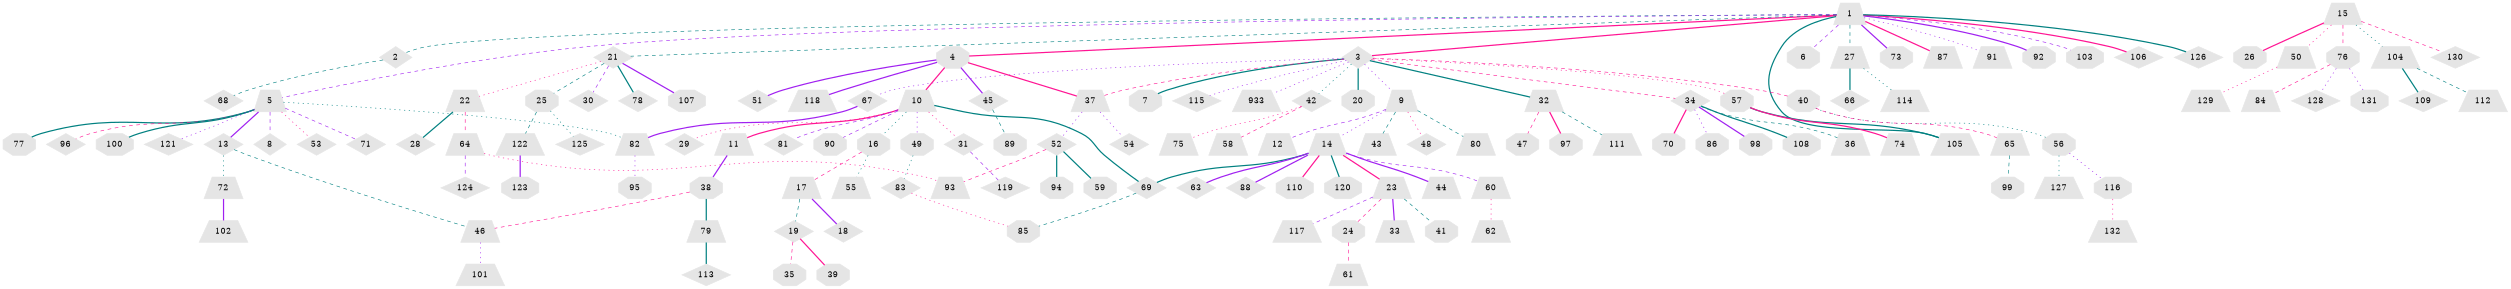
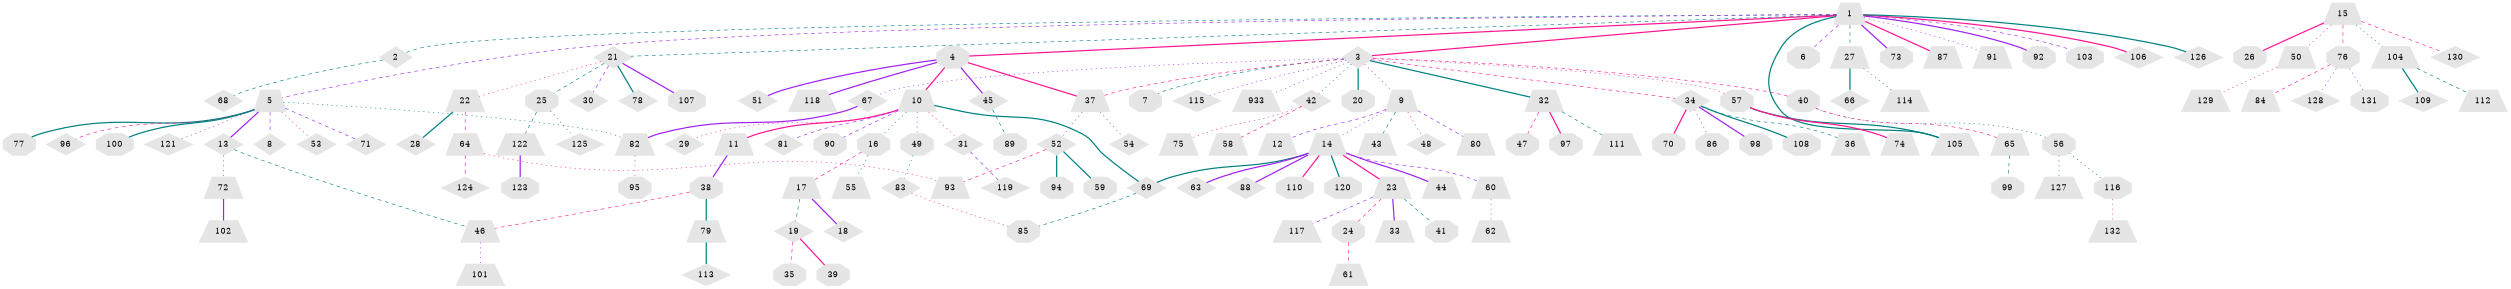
edge "3" -- "7": style bold -> dashed
edge "9" -- "80": color teal -> purple
edge "56" -- "116": color purple -> teal
